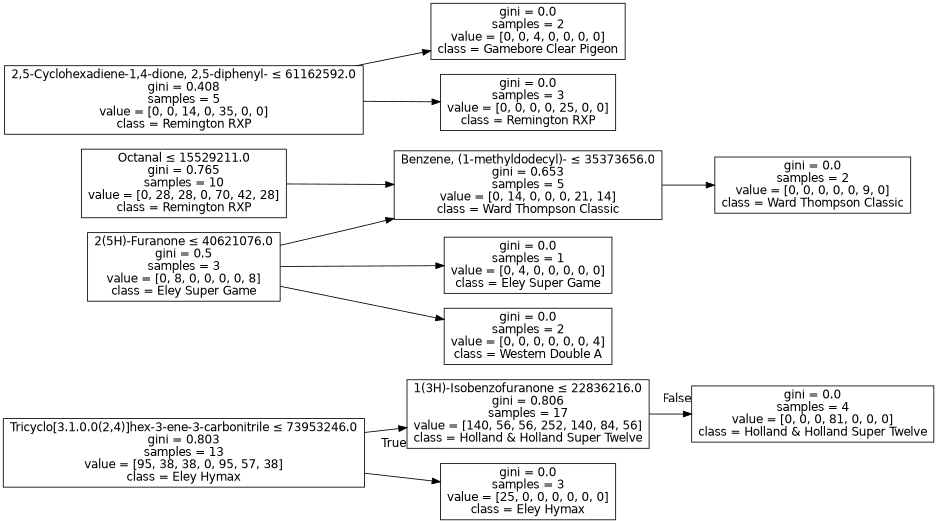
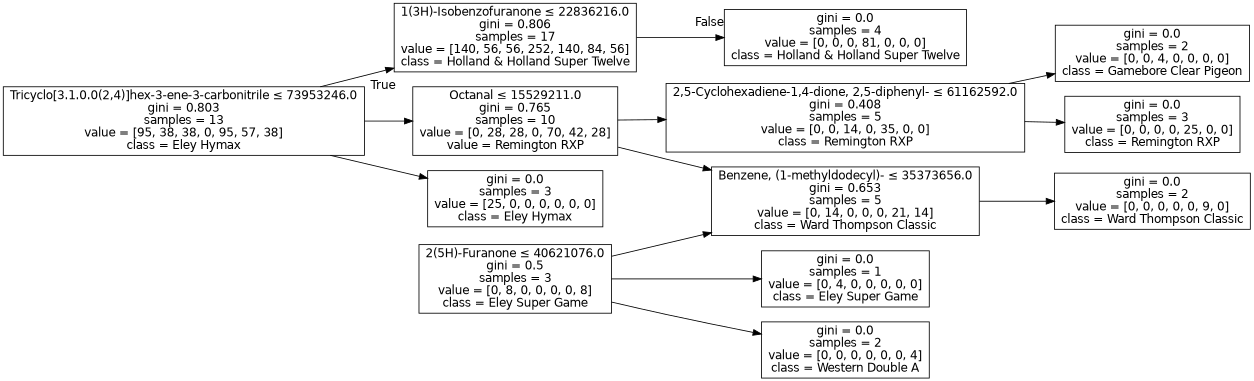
edge "Octanal ≤ 15529211.0" -> "2,5-Cyclohexadiene-1,4-dione, 2,5-diphenyl- ≤ 61162592.0": added
edge "Tricyclo[3.1.0.0(2,4)]hex-3-ene-3-carbonitrile ≤ 73953246.0" -> "Octanal ≤ 15529211.0": added
node "Octanal ≤ 15529211.0": text "class = Remington RXP" -> "value = Remington RXP"
